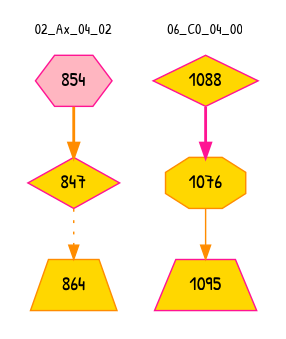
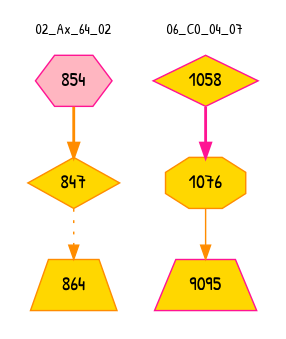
cluster "02_Ax_04_02": label "02_Ax_04_02" -> "02_Ax_64_02"
cluster "06_C0_04_00": label "06_C0_04_00" -> "06_C0_04_07"
node "1088": label "1088" -> "1058"
node "847": color deeppink -> darkorange
node "1095": label "1095" -> "9095"
